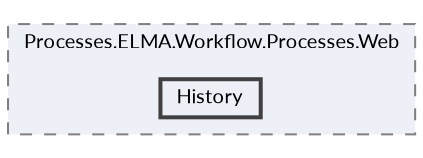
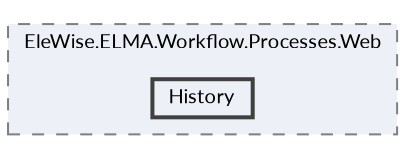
cluster "Processes.ELMA.Workflow.Processes.Web": label "Processes.ELMA.Workflow.Processes.Web" -> "EleWise.ELMA.Workflow.Processes.Web"
